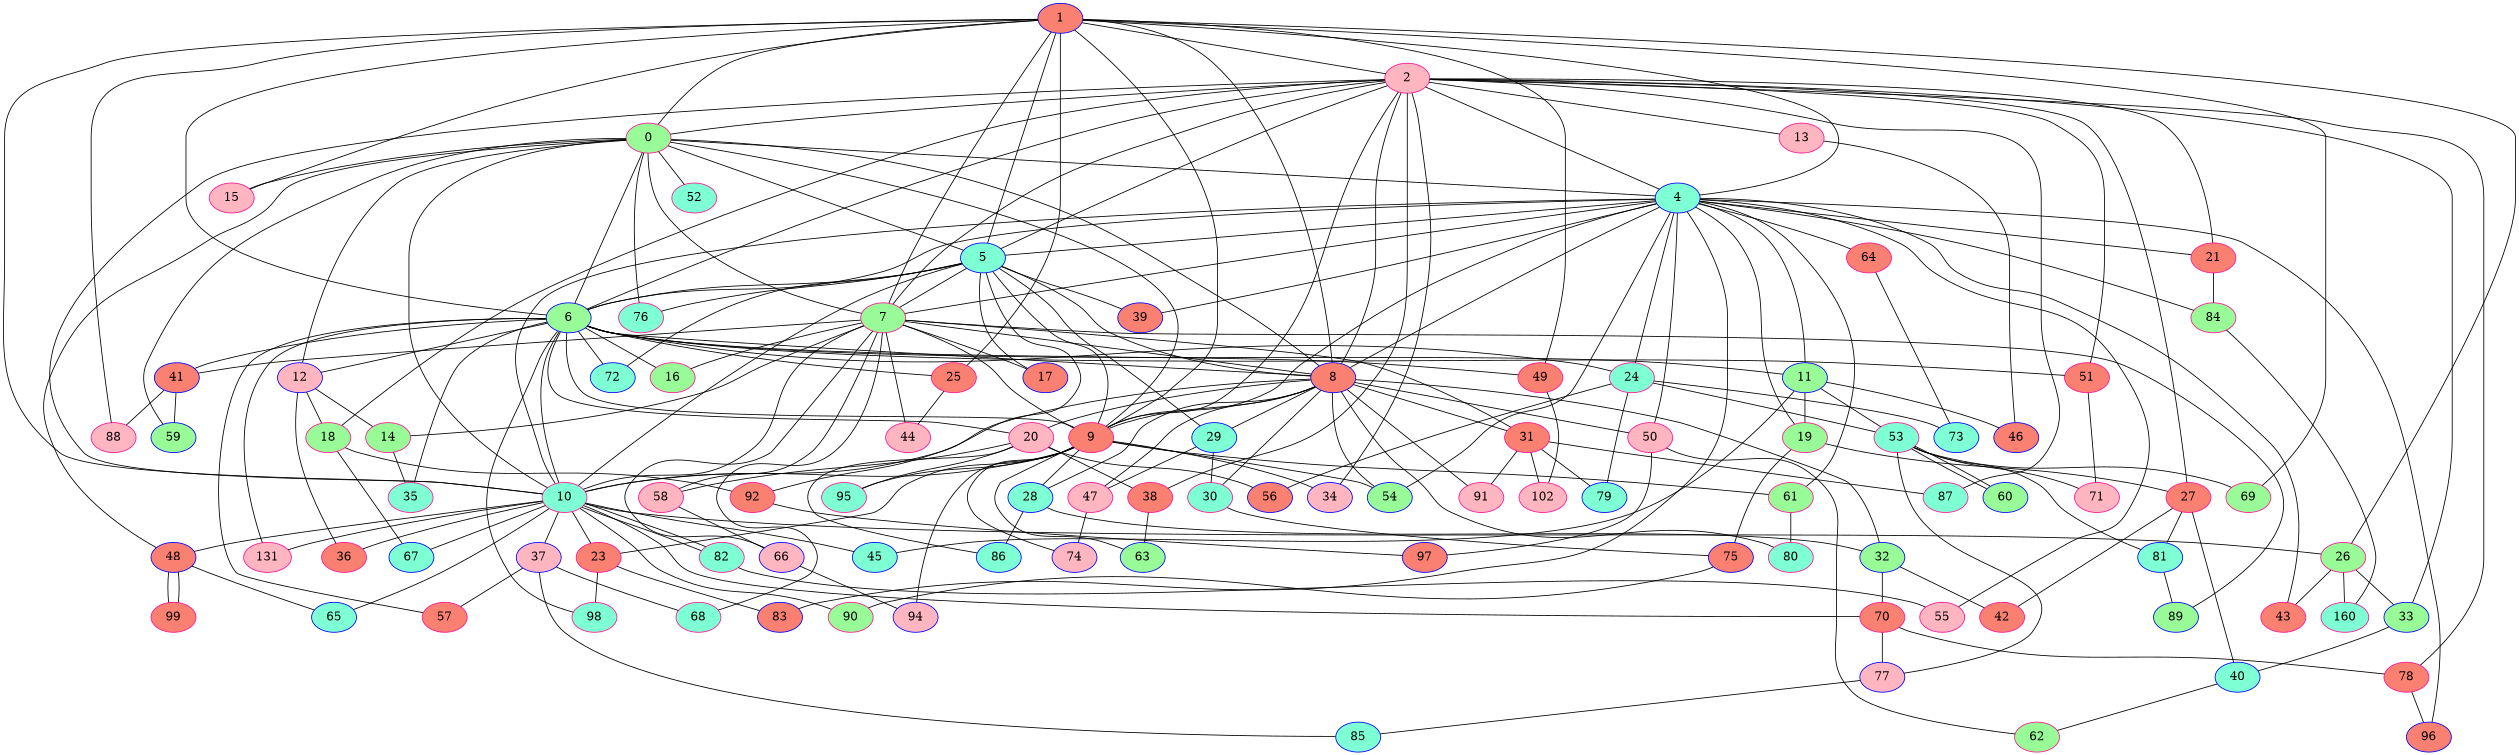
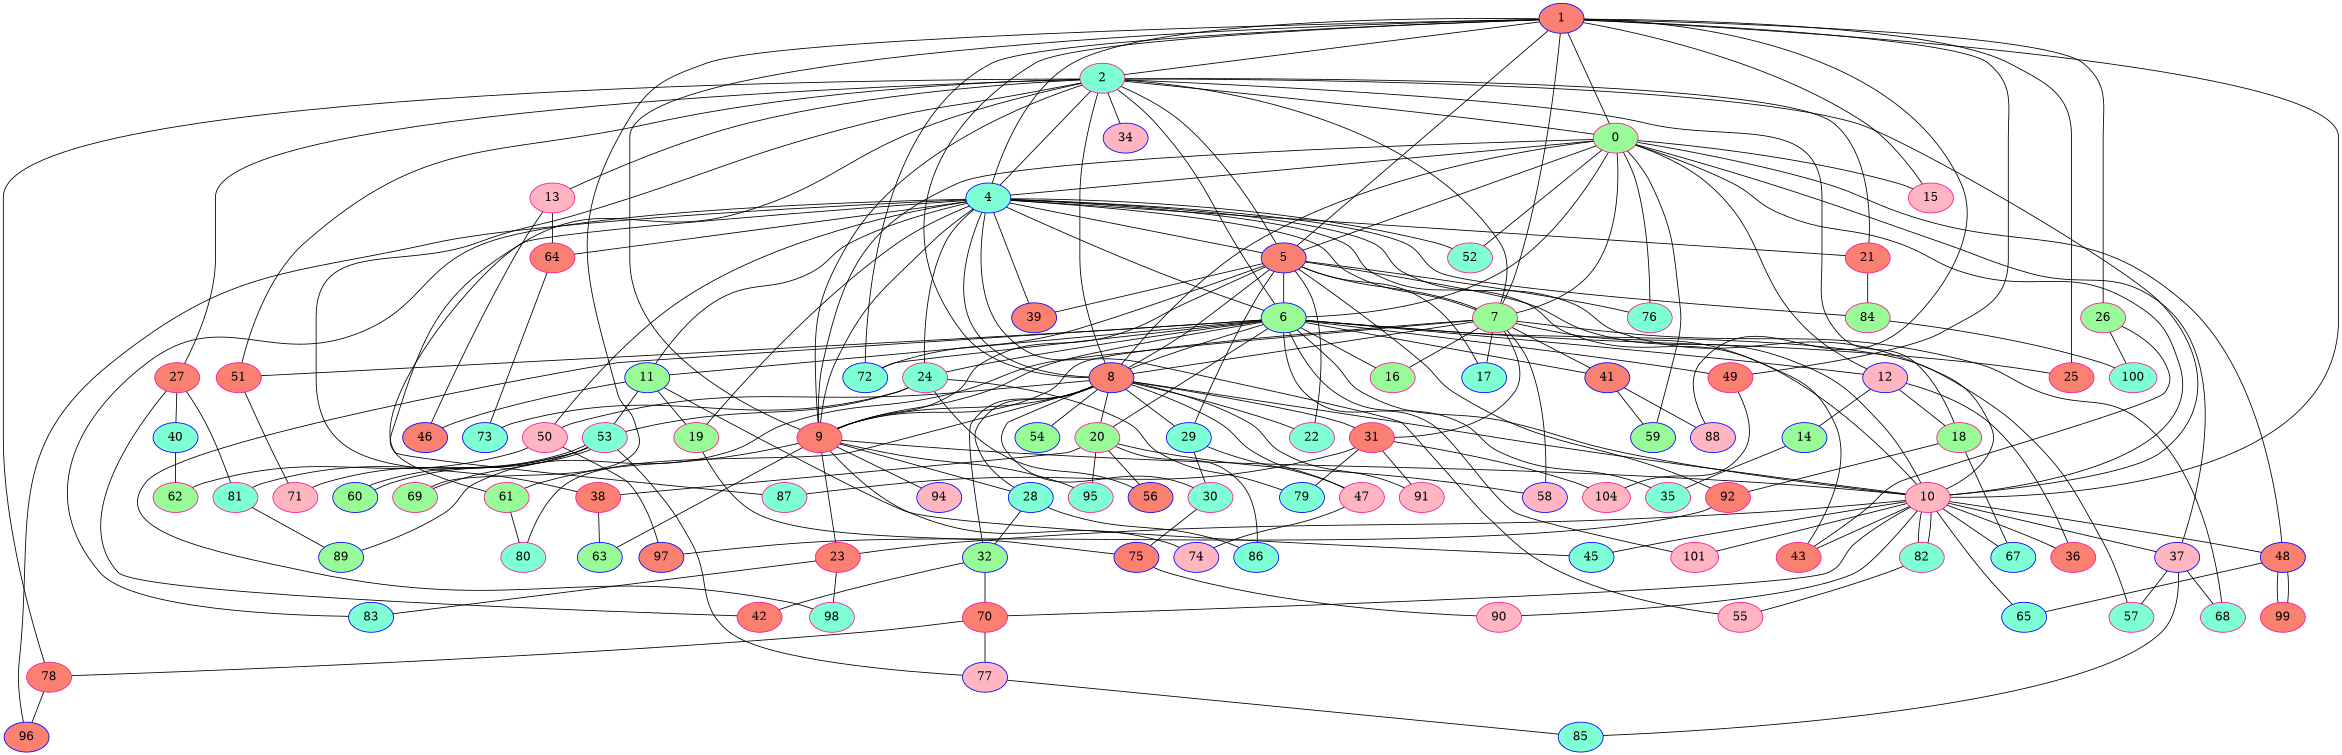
edge "1" -- "6": now "1" -- "72"
node "2": fillcolor lightpink -> aquamarine
edge "13" -- "64": added
node "5": fillcolor aquamarine -> salmon
edge "0" -- "37": added
node "17": fillcolor salmon -> aquamarine
edge "4" -- "54": now "4" -- "52"
edge "7" -- "14": removed
node "88": color deeppink -> blue
node "14": color deeppink -> blue
node "44": removed
node "20": fillcolor lightpink -> palegreen
node "22": added
edge "9" -- "54": removed
edge "9" -- "34": removed
edge "19" -- "27": removed
node "10": fillcolor aquamarine -> lightpink
node "58": color deeppink -> blue
node "102": label "102" -> "104"
edge "10" -- "26": now "10" -- "43"
node "131": label "131" -> "101"
node "66": removed
node "81": color blue -> deeppink
node "57": fillcolor salmon -> aquamarine
node "83": fillcolor salmon -> aquamarine
node "90": fillcolor palegreen -> lightpink
node "160": label "160" -> "100"
node "33": removed
